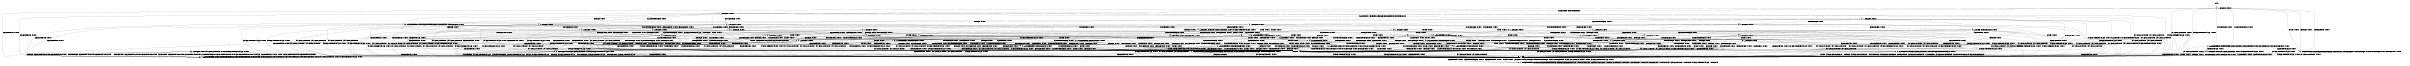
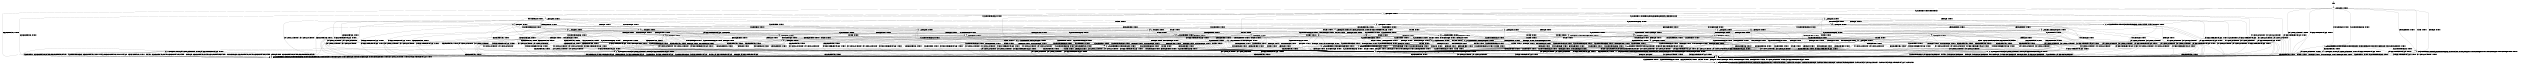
edge "s4" -> "s23": now "s4" -> "s13"
edge "s46" -> "s47": label "RSA_CLIENT_HELLO / TIMEOUT" -> "CERTIFICATE_VERIFY / TIMEOUT"
